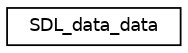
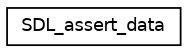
node "SDL_data_data": label "SDL_data_data" -> "SDL_assert_data"
